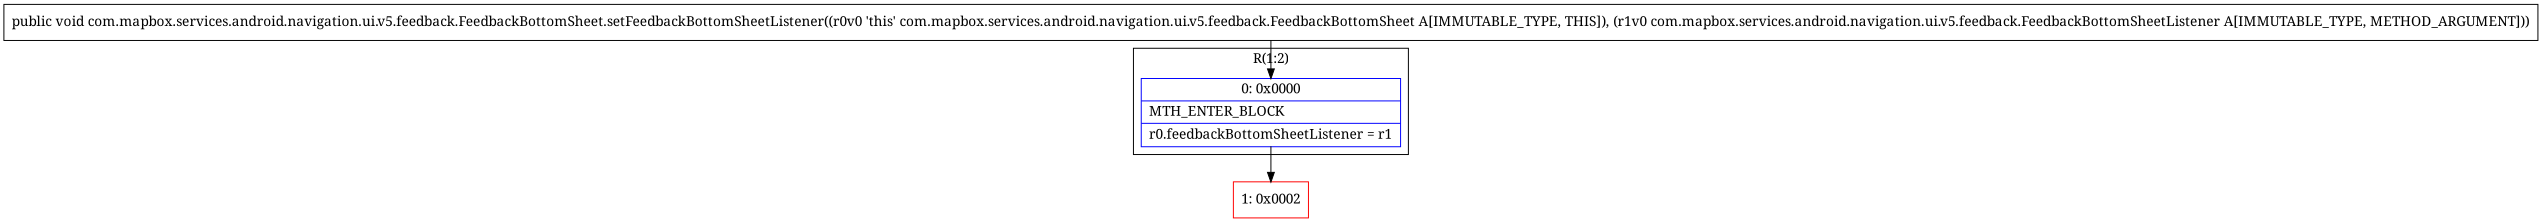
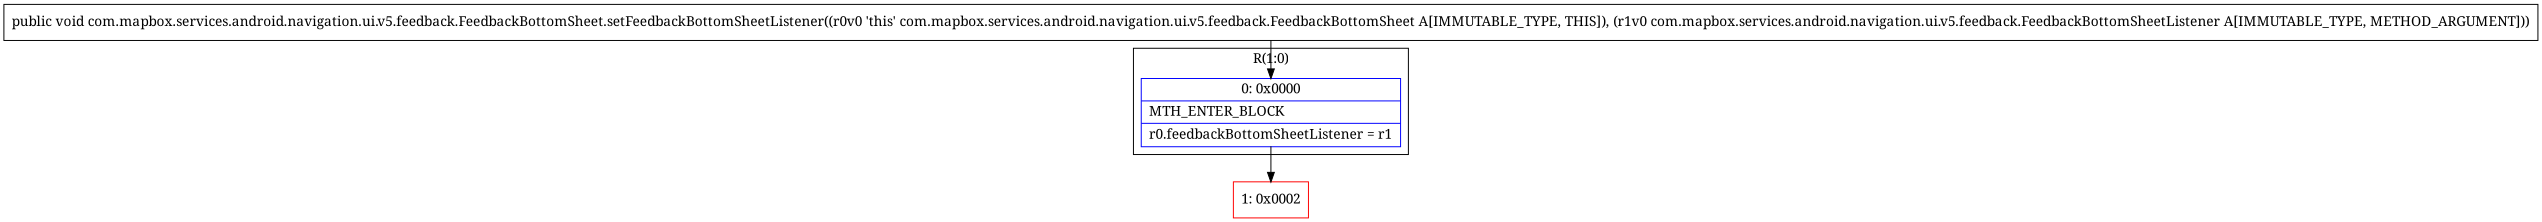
cluster "R(1:2)": label "R(1:2)" -> "R(1:0)"
